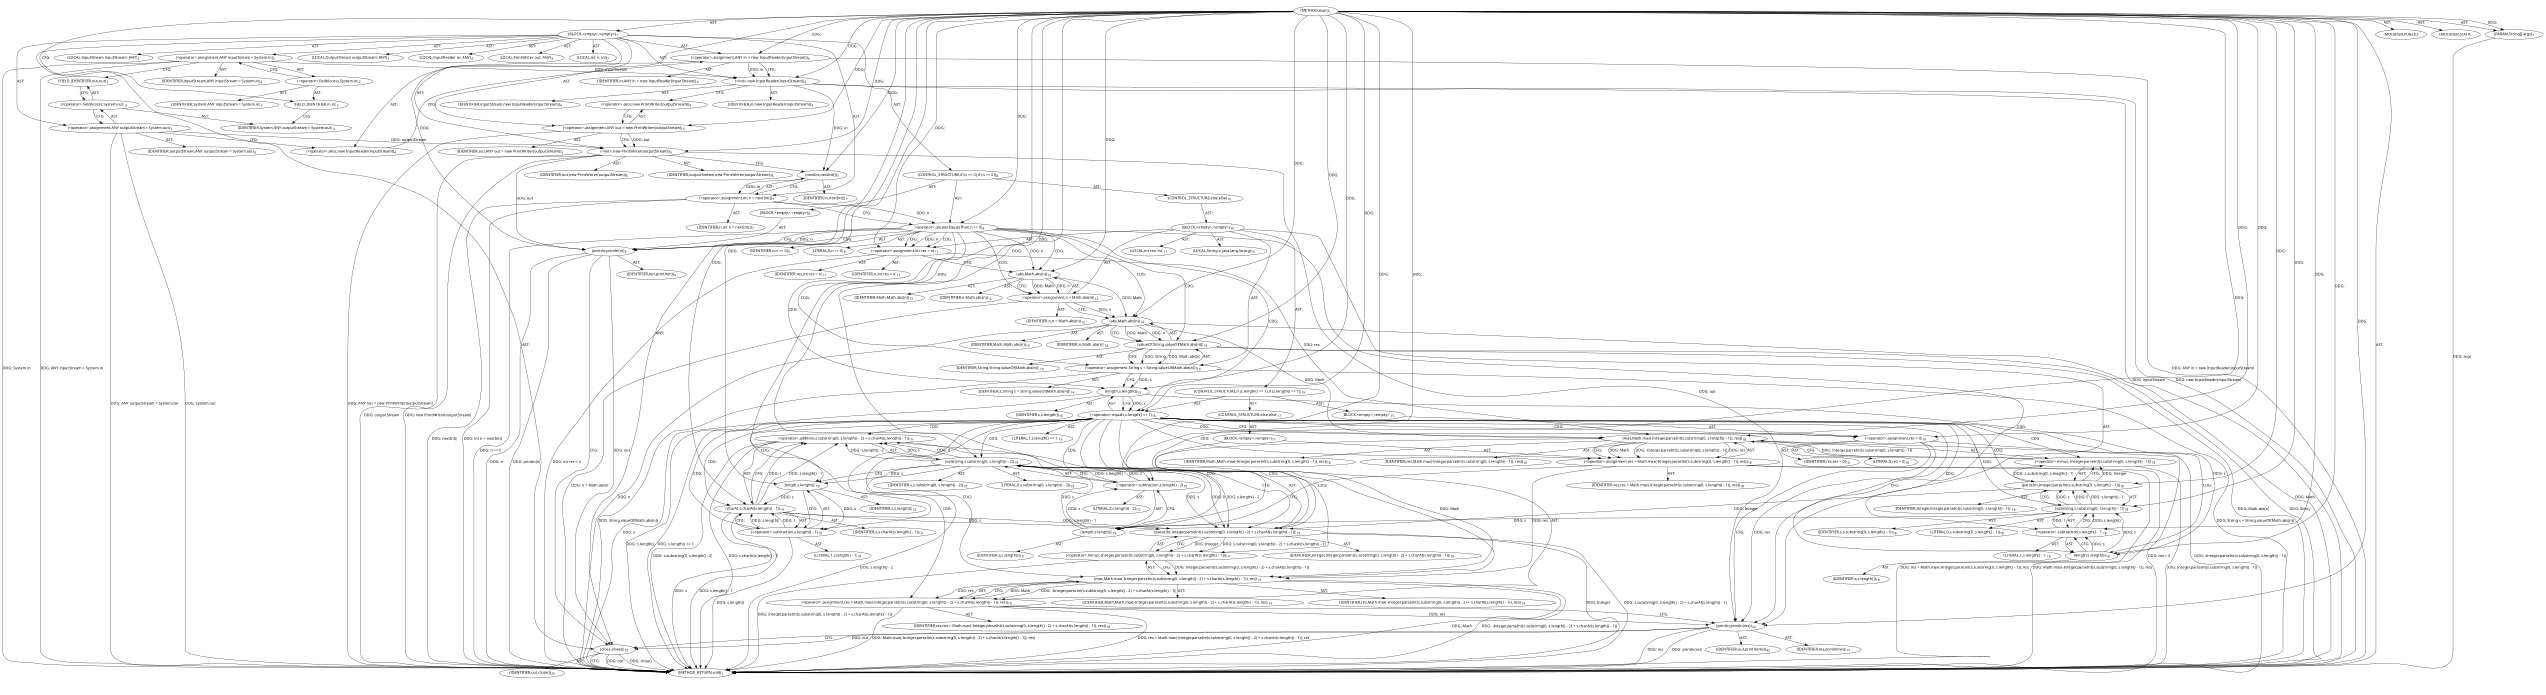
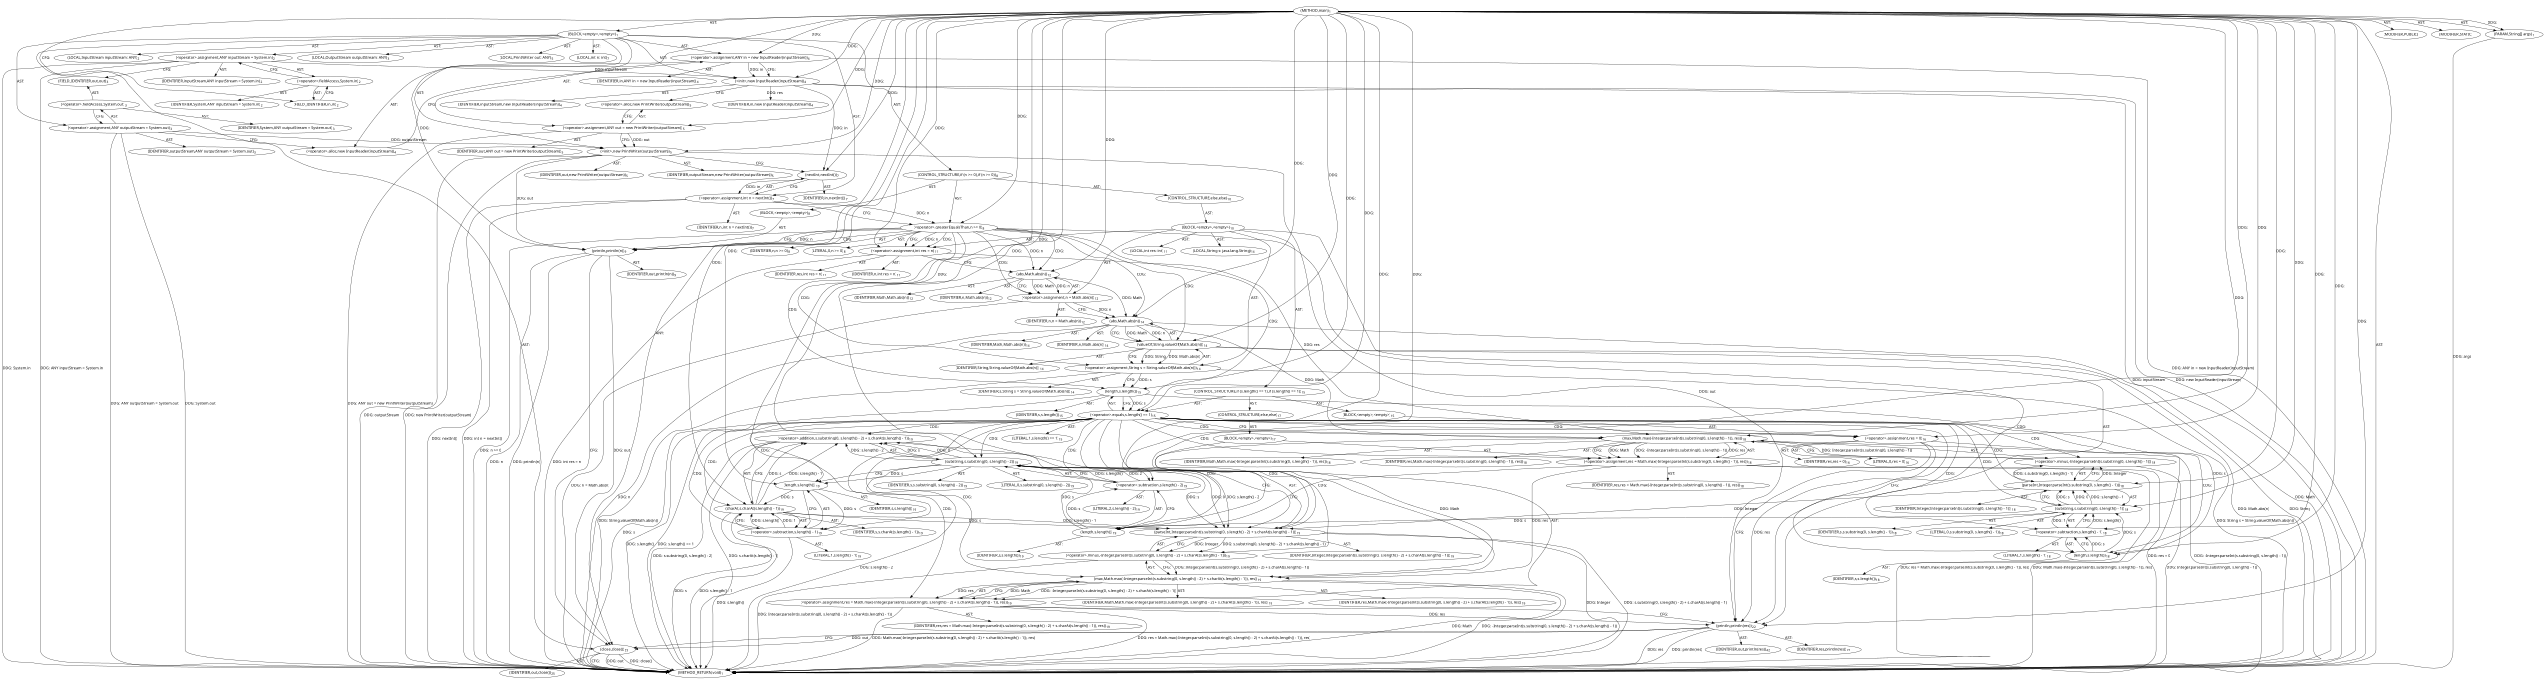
node "(LOCAL,InputReader in: ANY)": removed
edge "(FIELD_IDENTIFIER,out,out)" -> "(<operator>.fieldAccess,System.out)": removed, label "CFG:"
edge "(<init>,new InputReader(inputStream))" -> "(IDENTIFIER,in,new InputReader(inputStream))": label "AST: " -> "DDG: res"
edge "(FIELD_IDENTIFIER,in,in)" -> "(IDENTIFIER,System,ANY outputStream = System.out)": now "(FIELD_IDENTIFIER,in,in)" -> "(<operator>.fieldAccess,System.in)"
